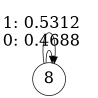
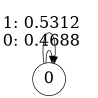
node "8": label "8" -> "0"
